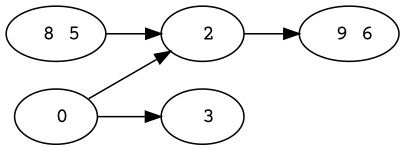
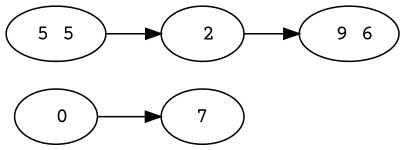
node "8 5": label "8 5" -> "5 5"
edge "0" -> "2": removed
node "3": label "3" -> "7"
